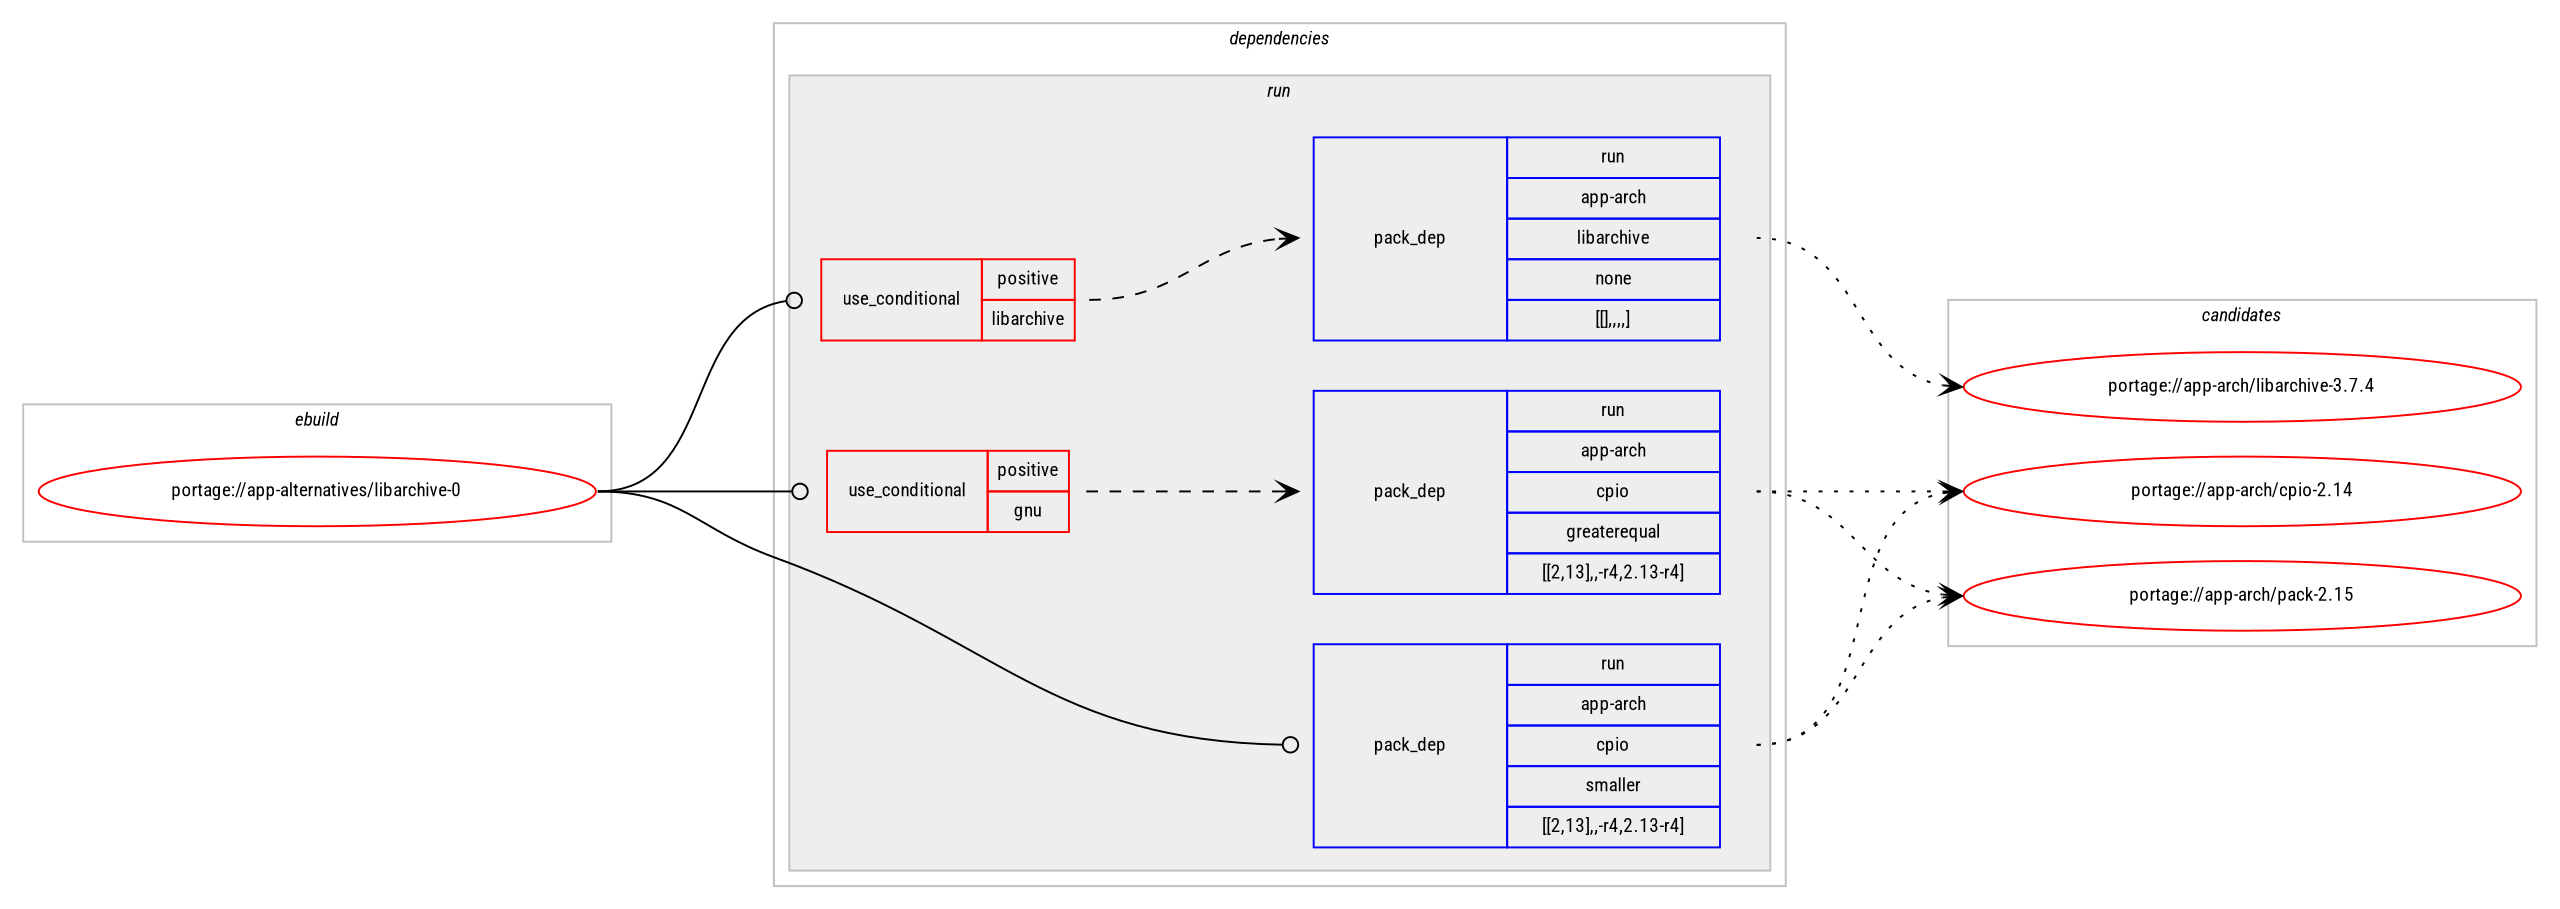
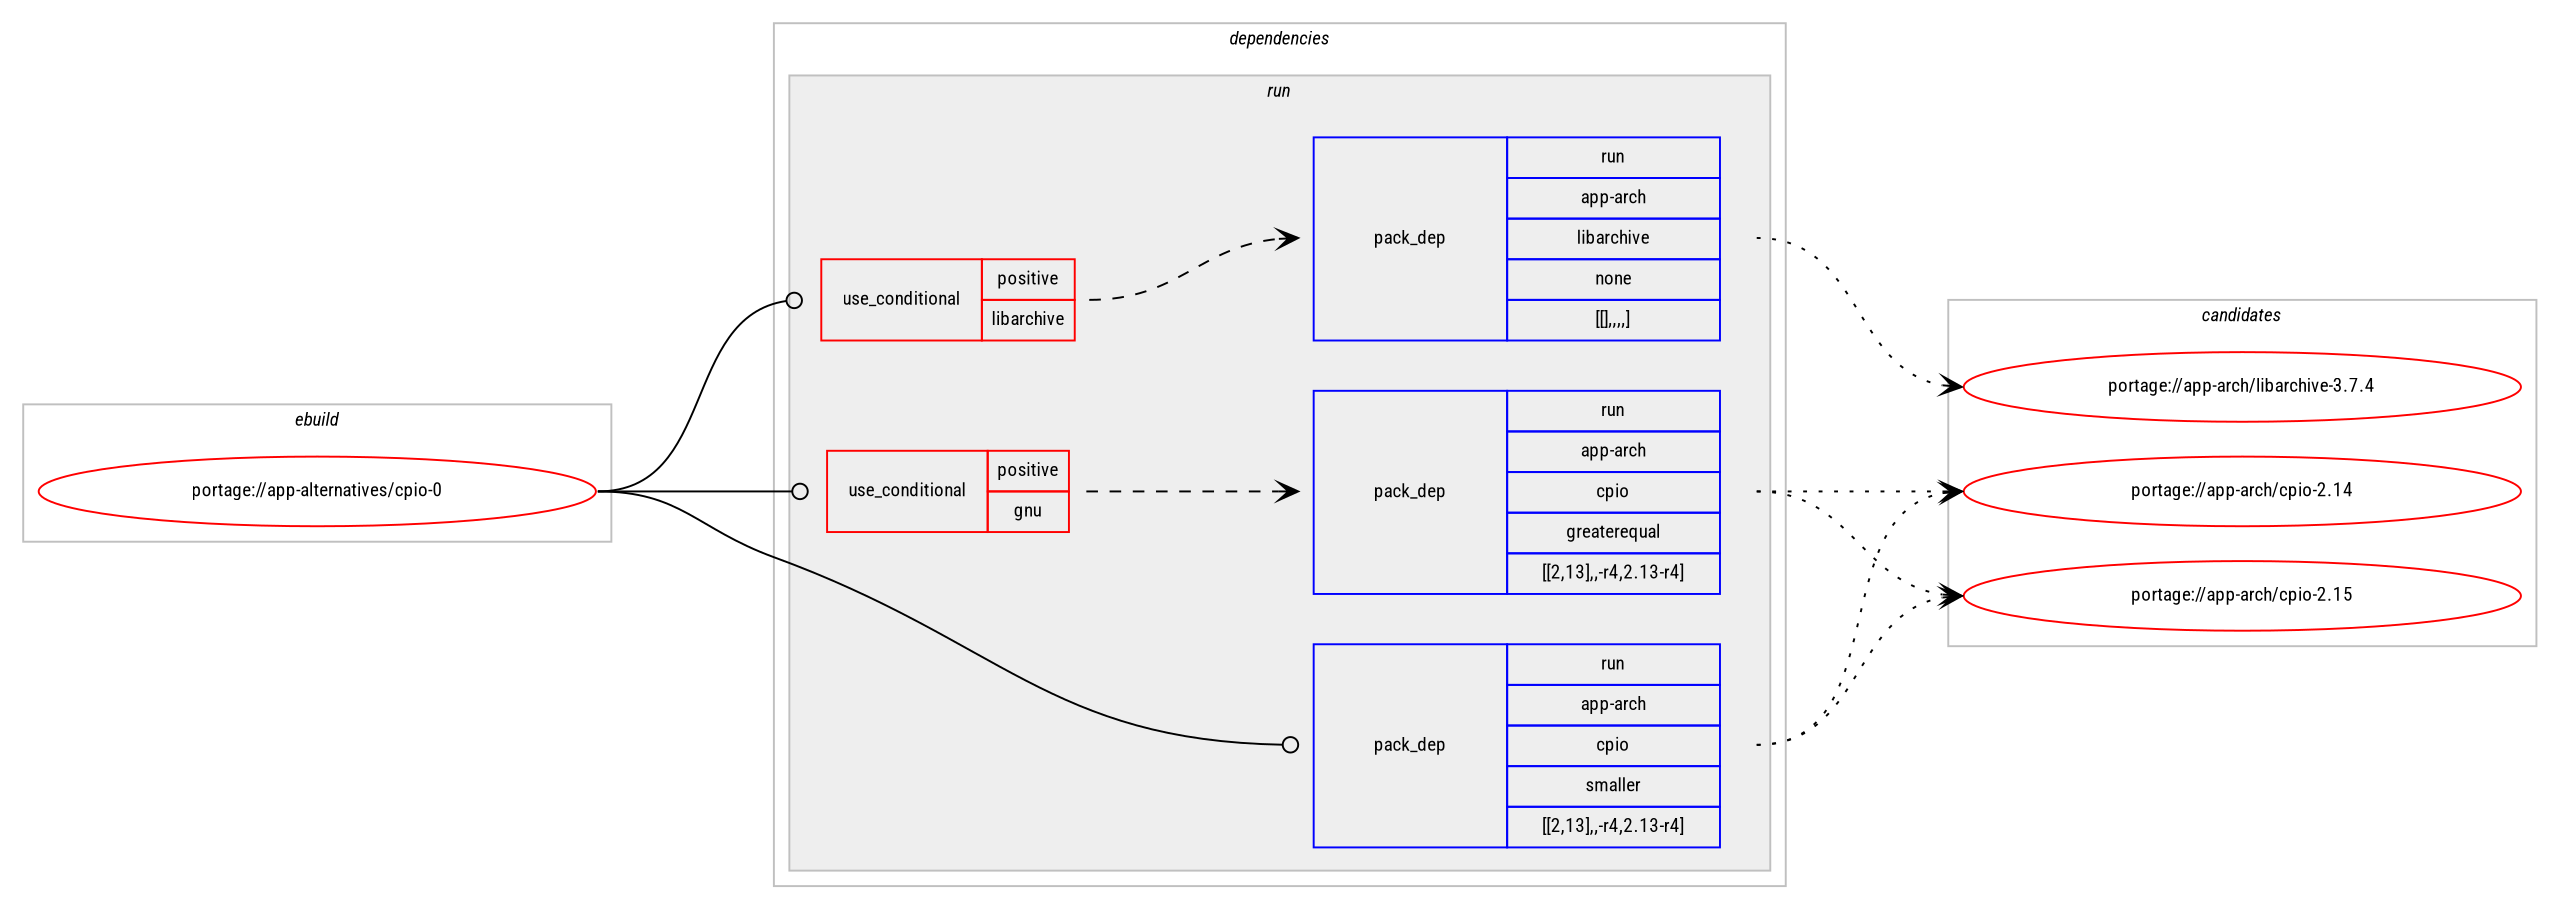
node "portage://app-alternatives/libarchive-0": label "portage://app-alternatives/libarchive-0" -> "portage://app-alternatives/cpio-0"
node "portage://app-arch/pack-2.15": label "portage://app-arch/pack-2.15" -> "portage://app-arch/cpio-2.15"
